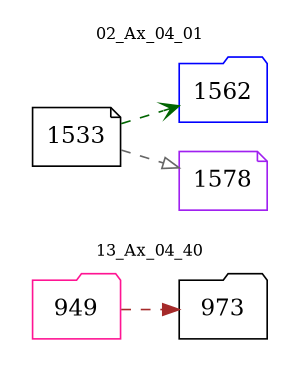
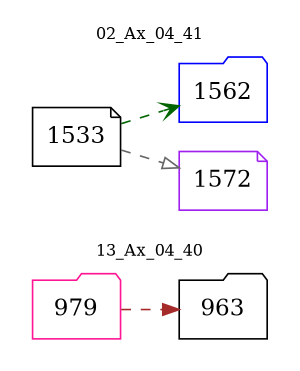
cluster "02_Ax_04_01": label "02_Ax_04_01" -> "02_Ax_04_41"
node "1578": label "1578" -> "1572"
node "949": label "949" -> "979"
node "973": label "973" -> "963"
